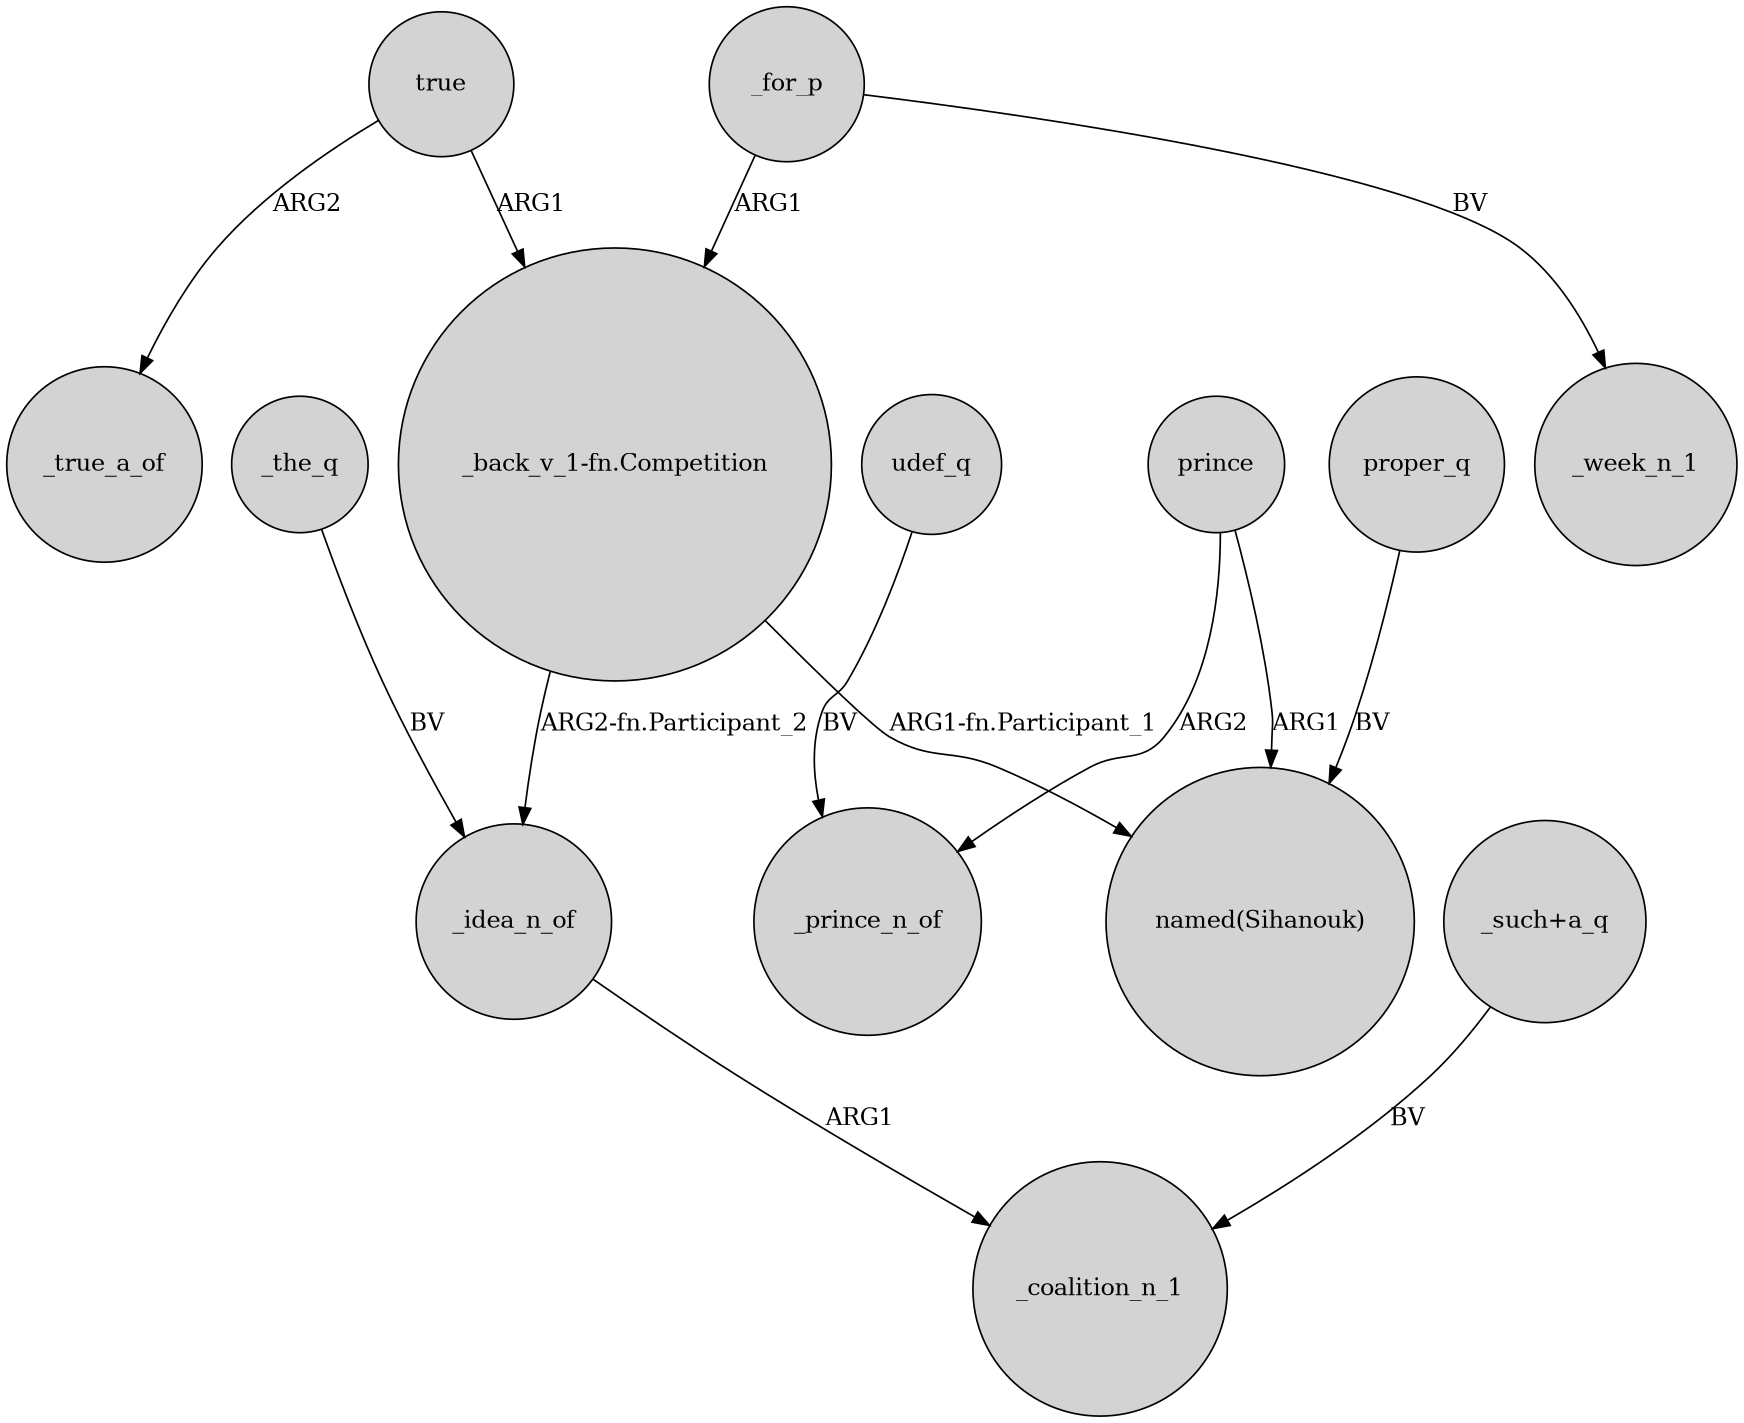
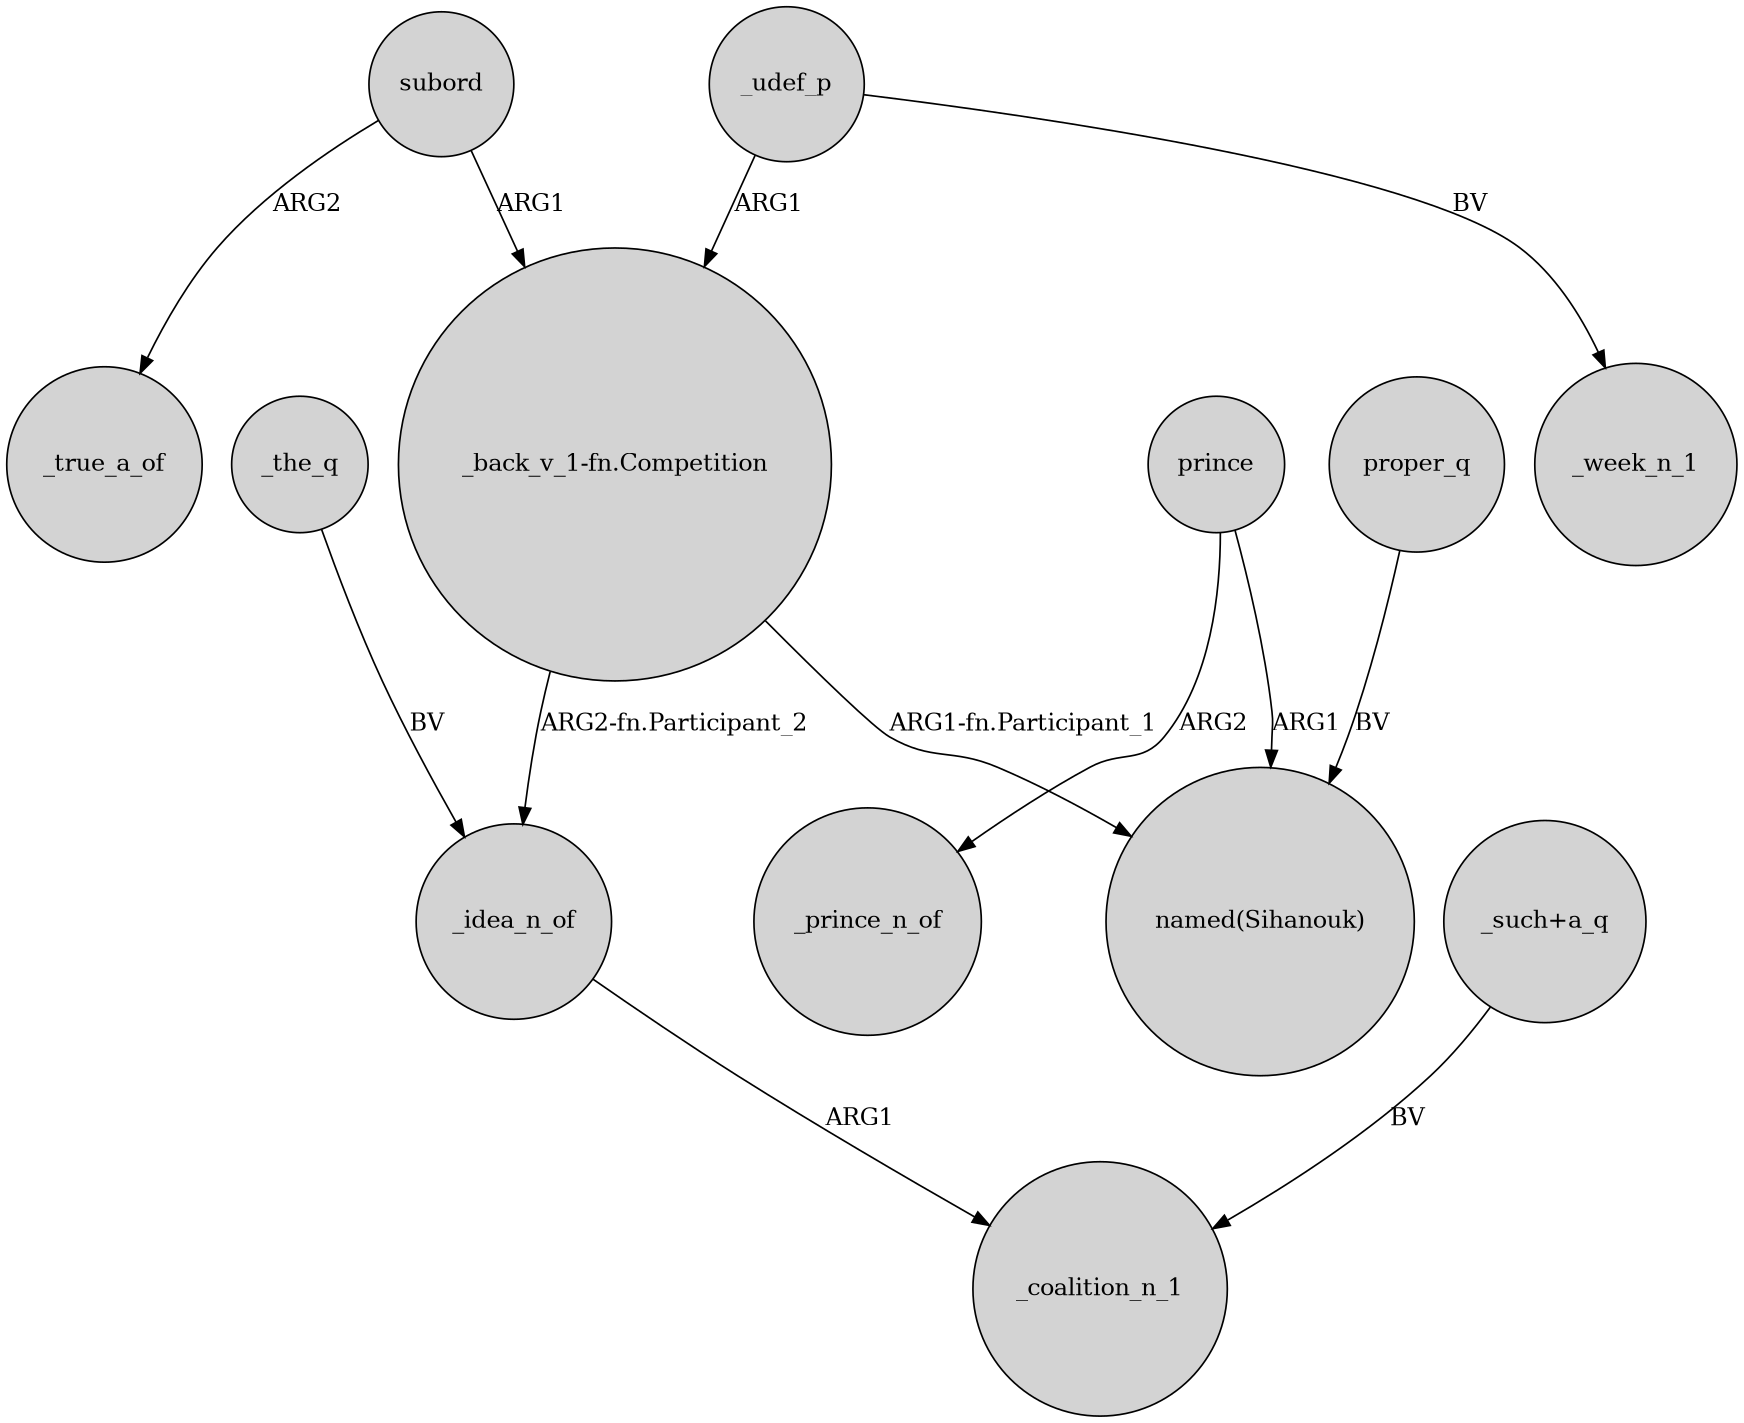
node "true": label "true" -> "subord"
node "_for_p": label "_for_p" -> "_udef_p"
node "udef_q": removed
